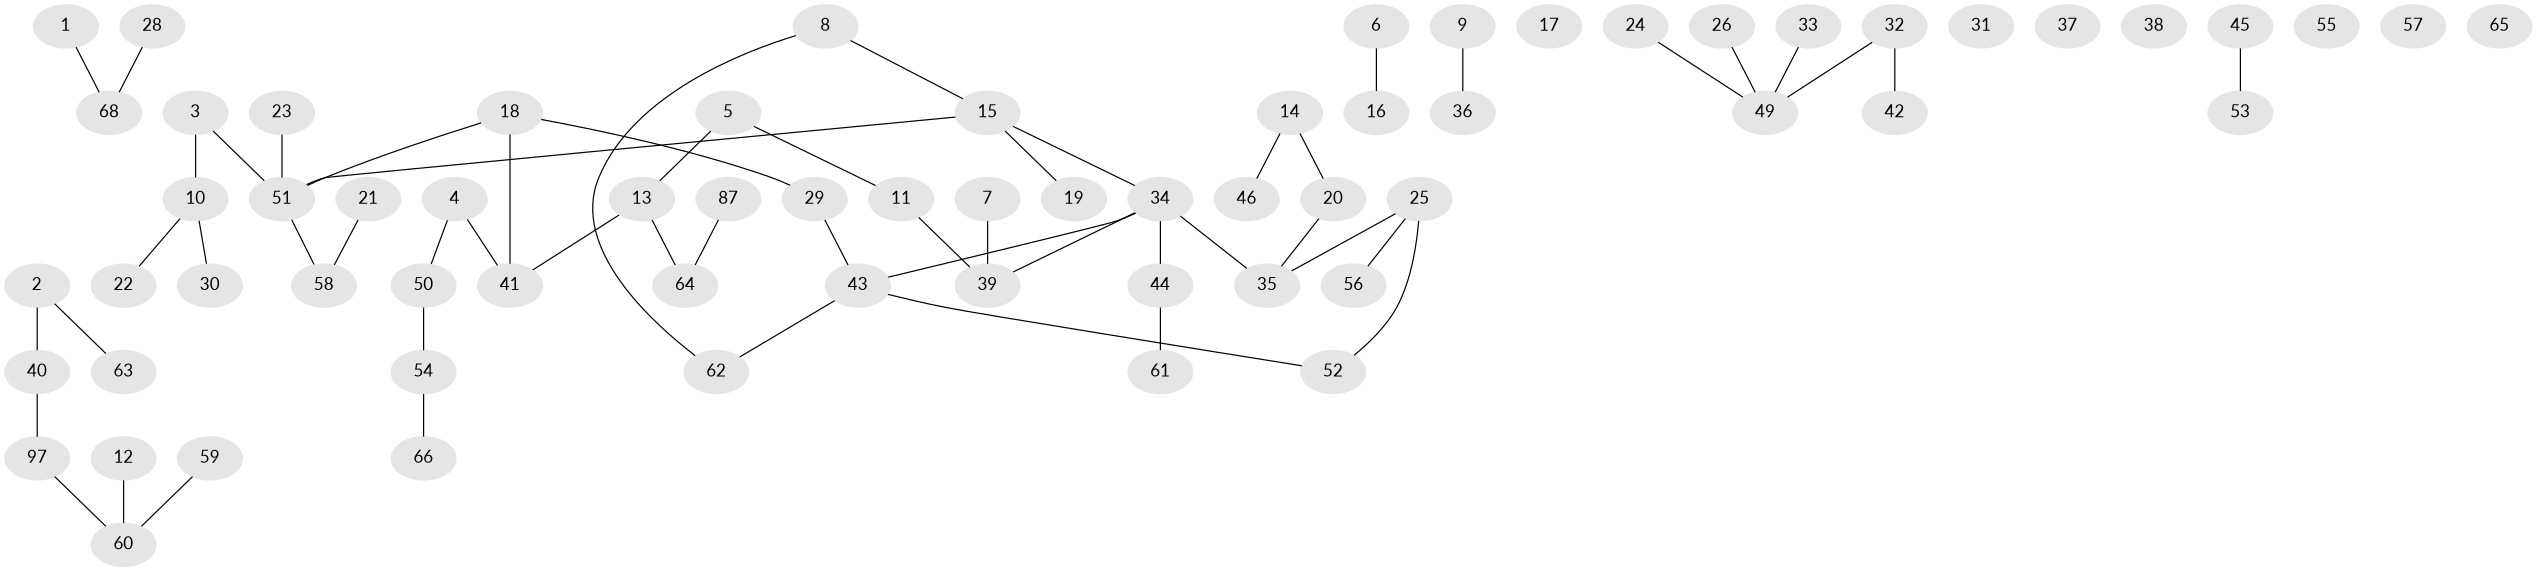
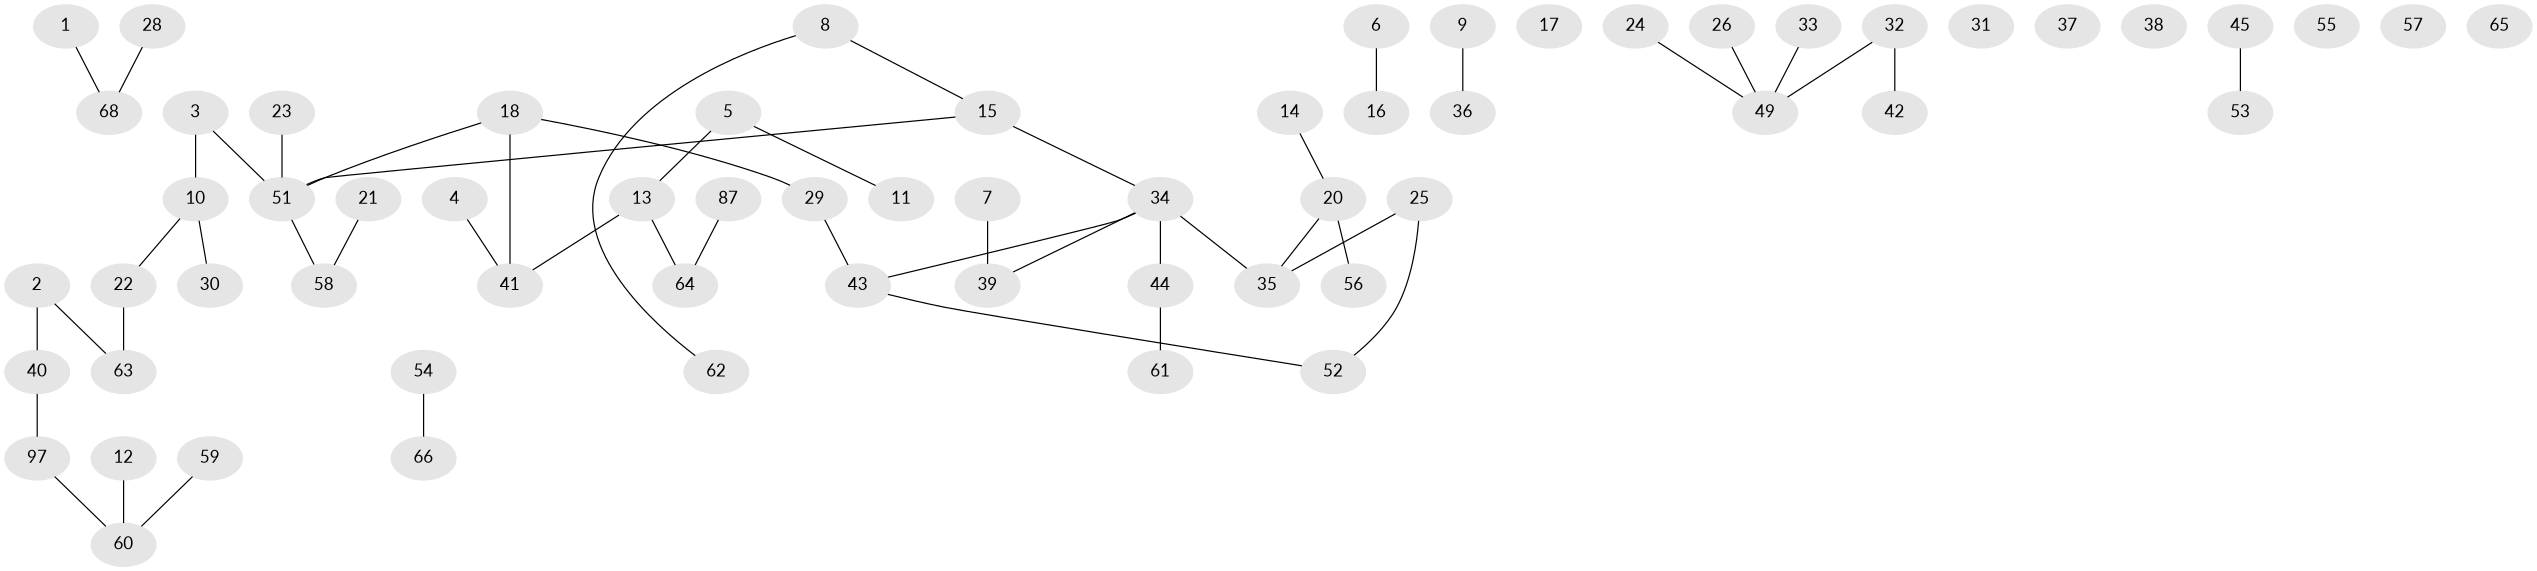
node "19": removed
node "46": removed
edge "11" -- "39": removed
edge "25" -- "56": now "20" -- "56"
node "50": removed
edge "22" -- "63": added
edge "43" -- "62": removed
